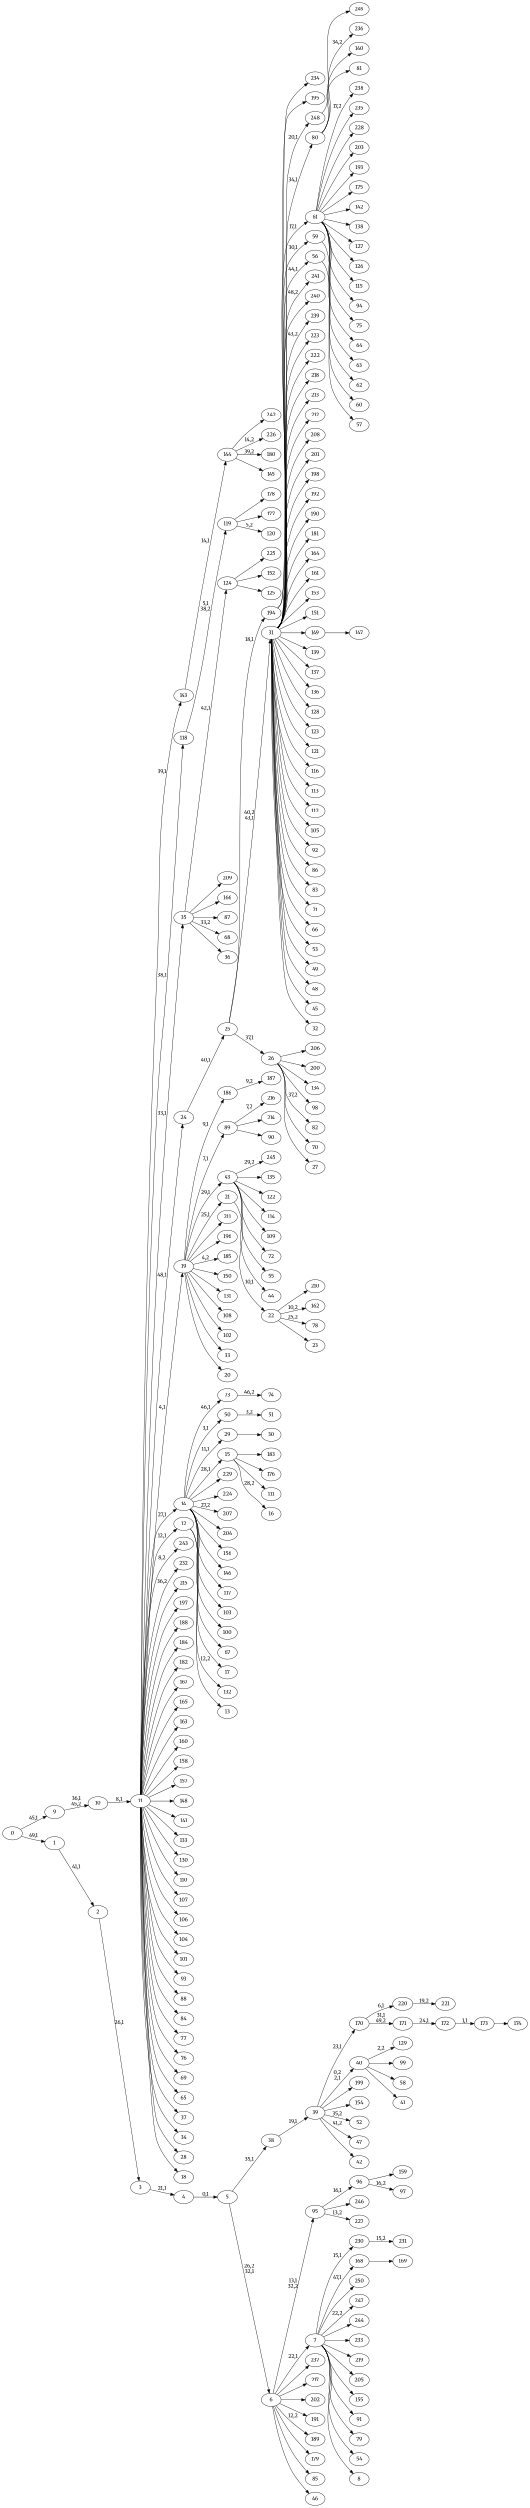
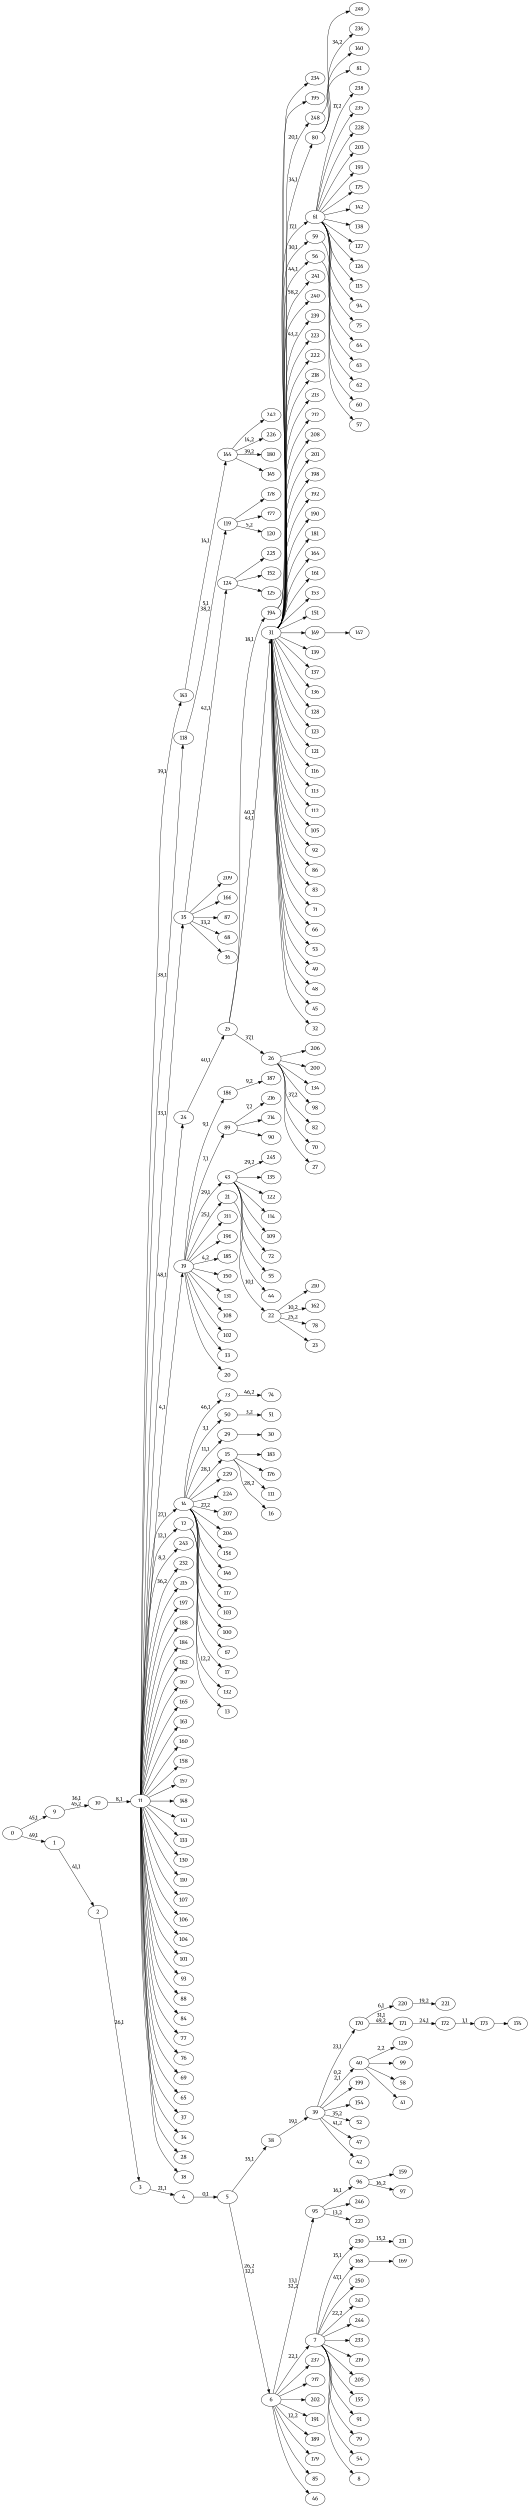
edge "31" -> "241": label "48,2" -> "58,2"
